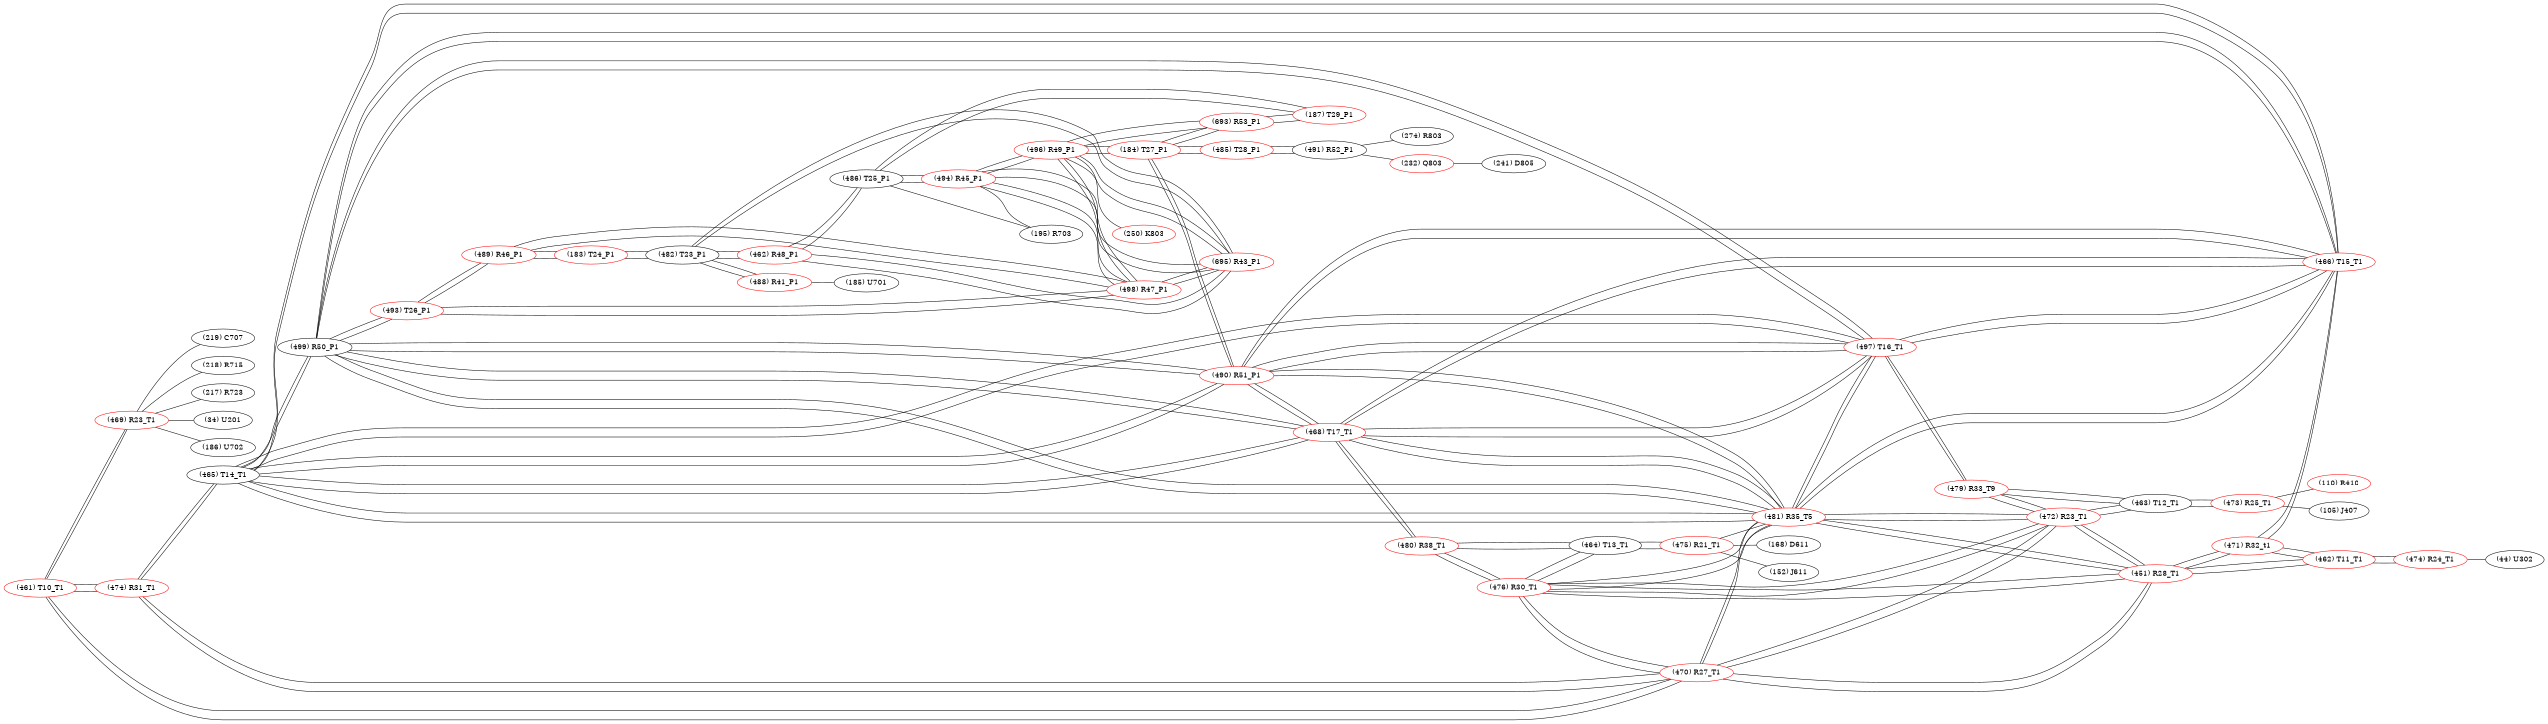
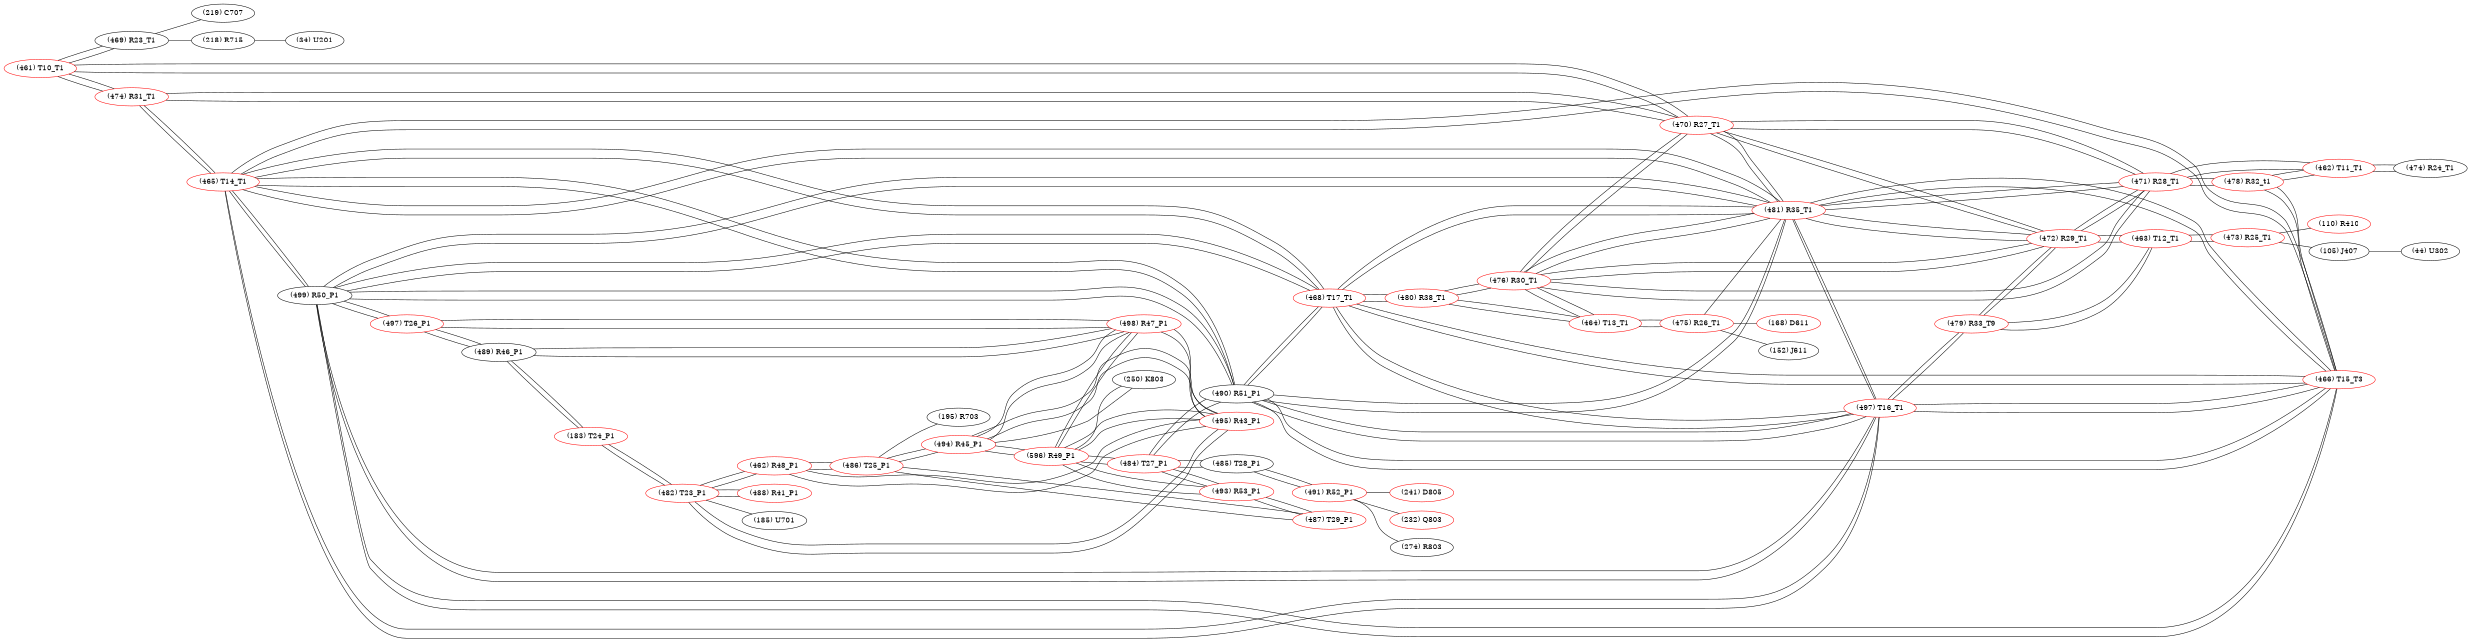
node "(187) T29_P1": label "(187) T29_P1" -> "(487) T29_P1"
node "(693) R53_P1": label "(693) R53_P1" -> "(493) R53_P1"
node "(496) R49_P1": label "(496) R49_P1" -> "(596) R49_P1"
node "(184) T27_P1": label "(184) T27_P1" -> "(484) T27_P1"
node "(485) T28_P1": color red -> black
node "(491) R52_P1": color black -> red
edge "(232) Q803" -- "(241) D805": now "(491) R52_P1" -- "(241) D805"
node "(241) D805": color black -> red
node "(486) T25_P1": color black -> red
edge "(494) R45_P1" -- "(195) R703": now "(494) R45_P1" -- "(250) K803"
node "(250) K803": color red -> black
node "(489) R46_P1": color red -> black
node "(482) T23_P1": color black -> red
node "(695) R43_P1": label "(695) R43_P1" -> "(495) R43_P1"
node "(466) T15_T1": label "(466) T15_T1" -> "(466) T15_T3"
edge "(488) R41_P1" -- "(185) U701": now "(482) T23_P1" -- "(185) U701"
node "(493) T26_P1": label "(493) T26_P1" -> "(497) T26_P1"
node "(490) R51_P1": color red -> black
node "(217) R723": removed
node "(469) R23_T1": color red -> black
edge "(469) R23_T1" -- "(34) U201": now "(218) R715" -- "(34) U201"
node "(186) U702": removed
node "(465) T14_T1": color black -> red
node "(463) T12_T1": color black -> red
node "(481) R35_T5": label "(481) R35_T5" -> "(481) R35_T1"
node "(472) R23_T1": label "(472) R23_T1" -> "(472) R29_T1"
node "(464) T13_T1": color black -> red
node "(475) R21_T1": label "(475) R21_T1" -> "(475) R26_T1"
node "(168) D611": color black -> red
node "(471) R32_t1": label "(471) R32_t1" -> "(478) R32_t1"
node "(474) R24_T1": color red -> black
edge "(474) R24_T1" -- "(44) U302": now "(105) J407" -- "(44) U302"
node "(451) R28_T1": label "(451) R28_T1" -> "(471) R28_T1"
